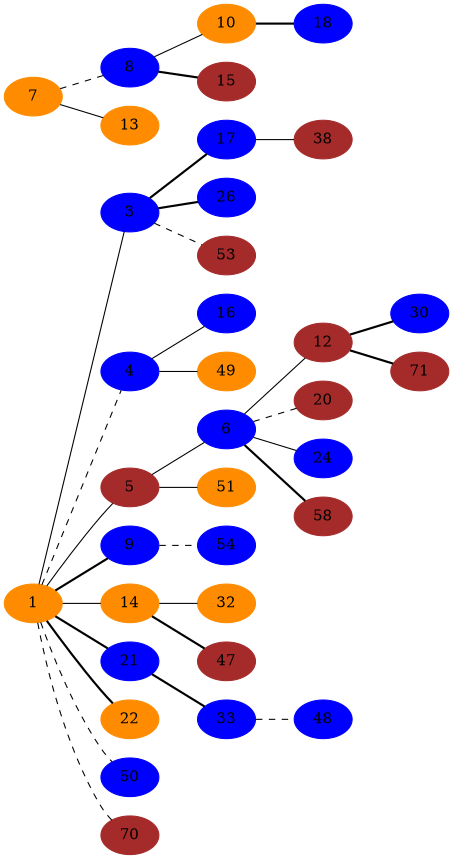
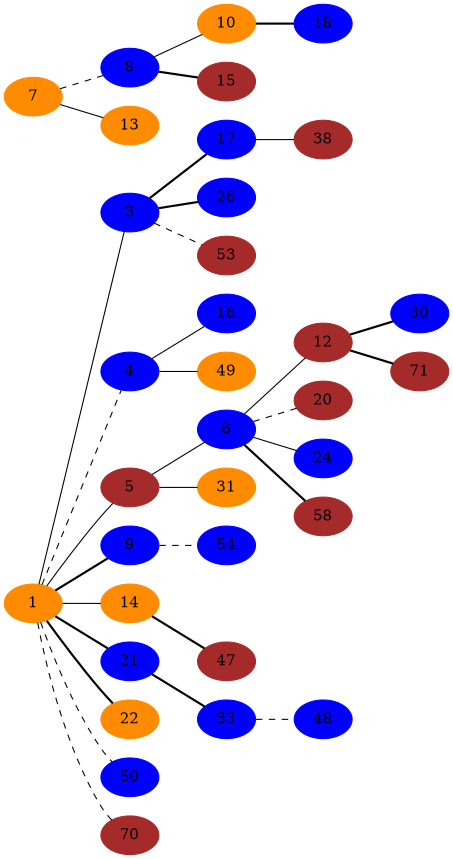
node "51": label "51" -> "31"
node "32": removed
